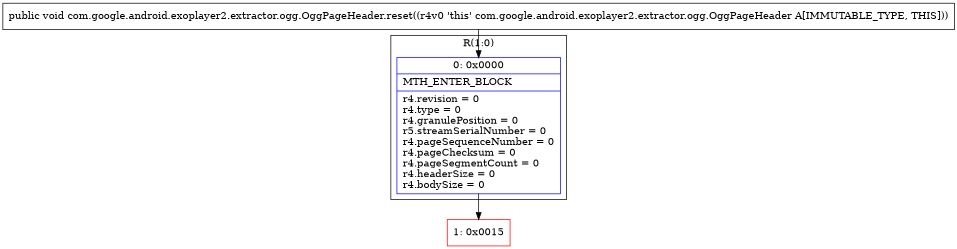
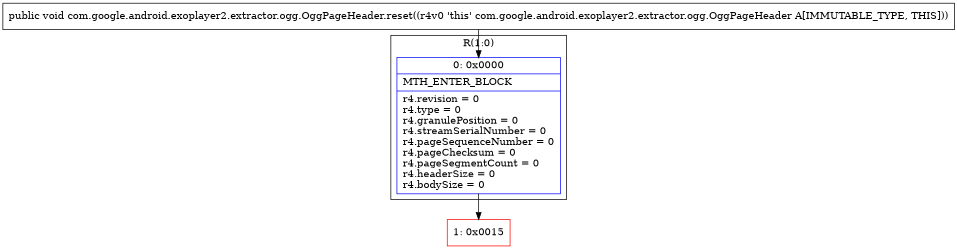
node "0: 0x0000": text "r5.streamSerialNumber = 0" -> "r4.streamSerialNumber = 0"
